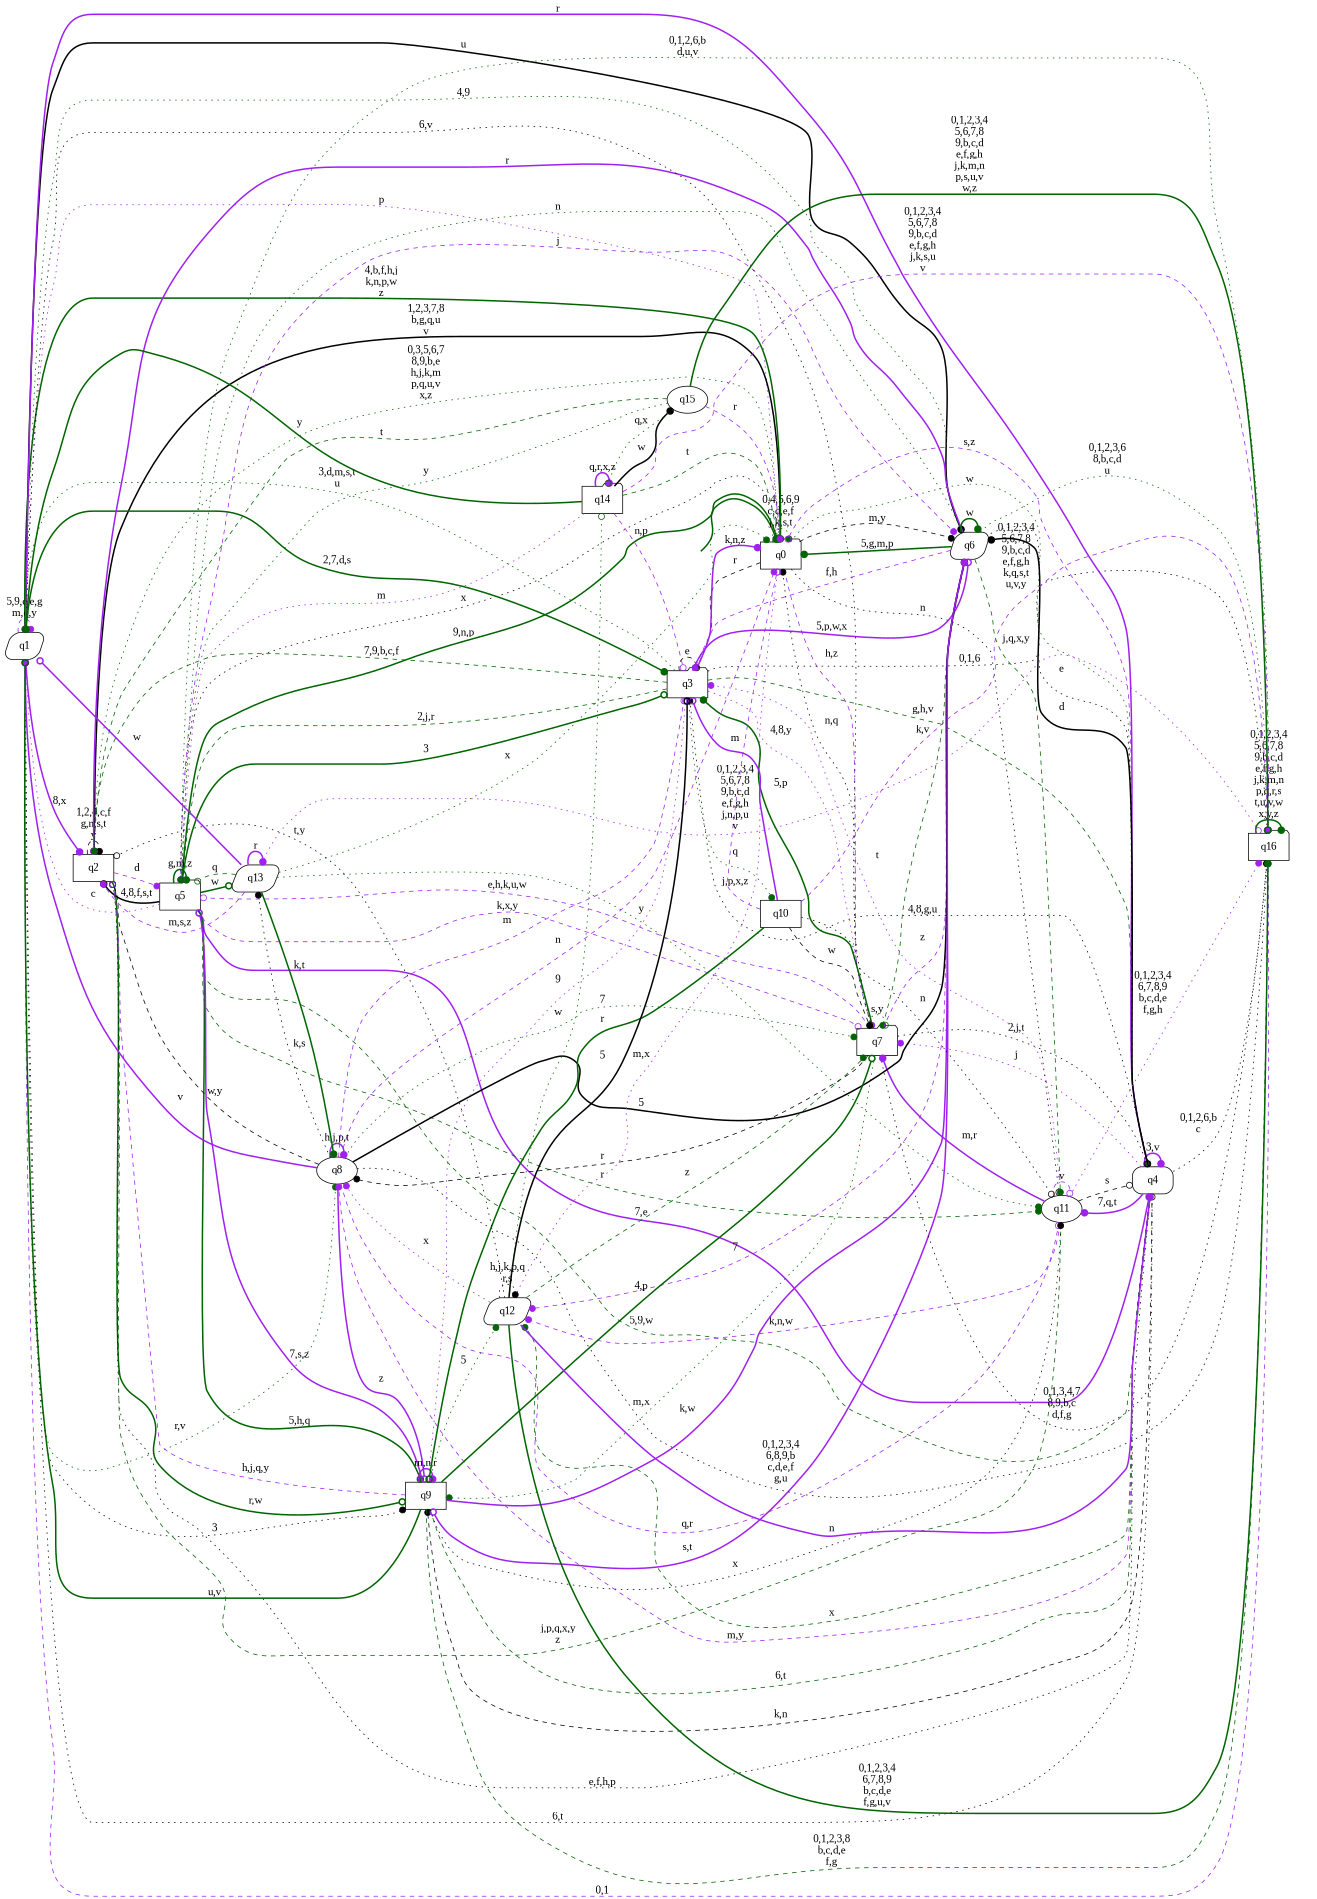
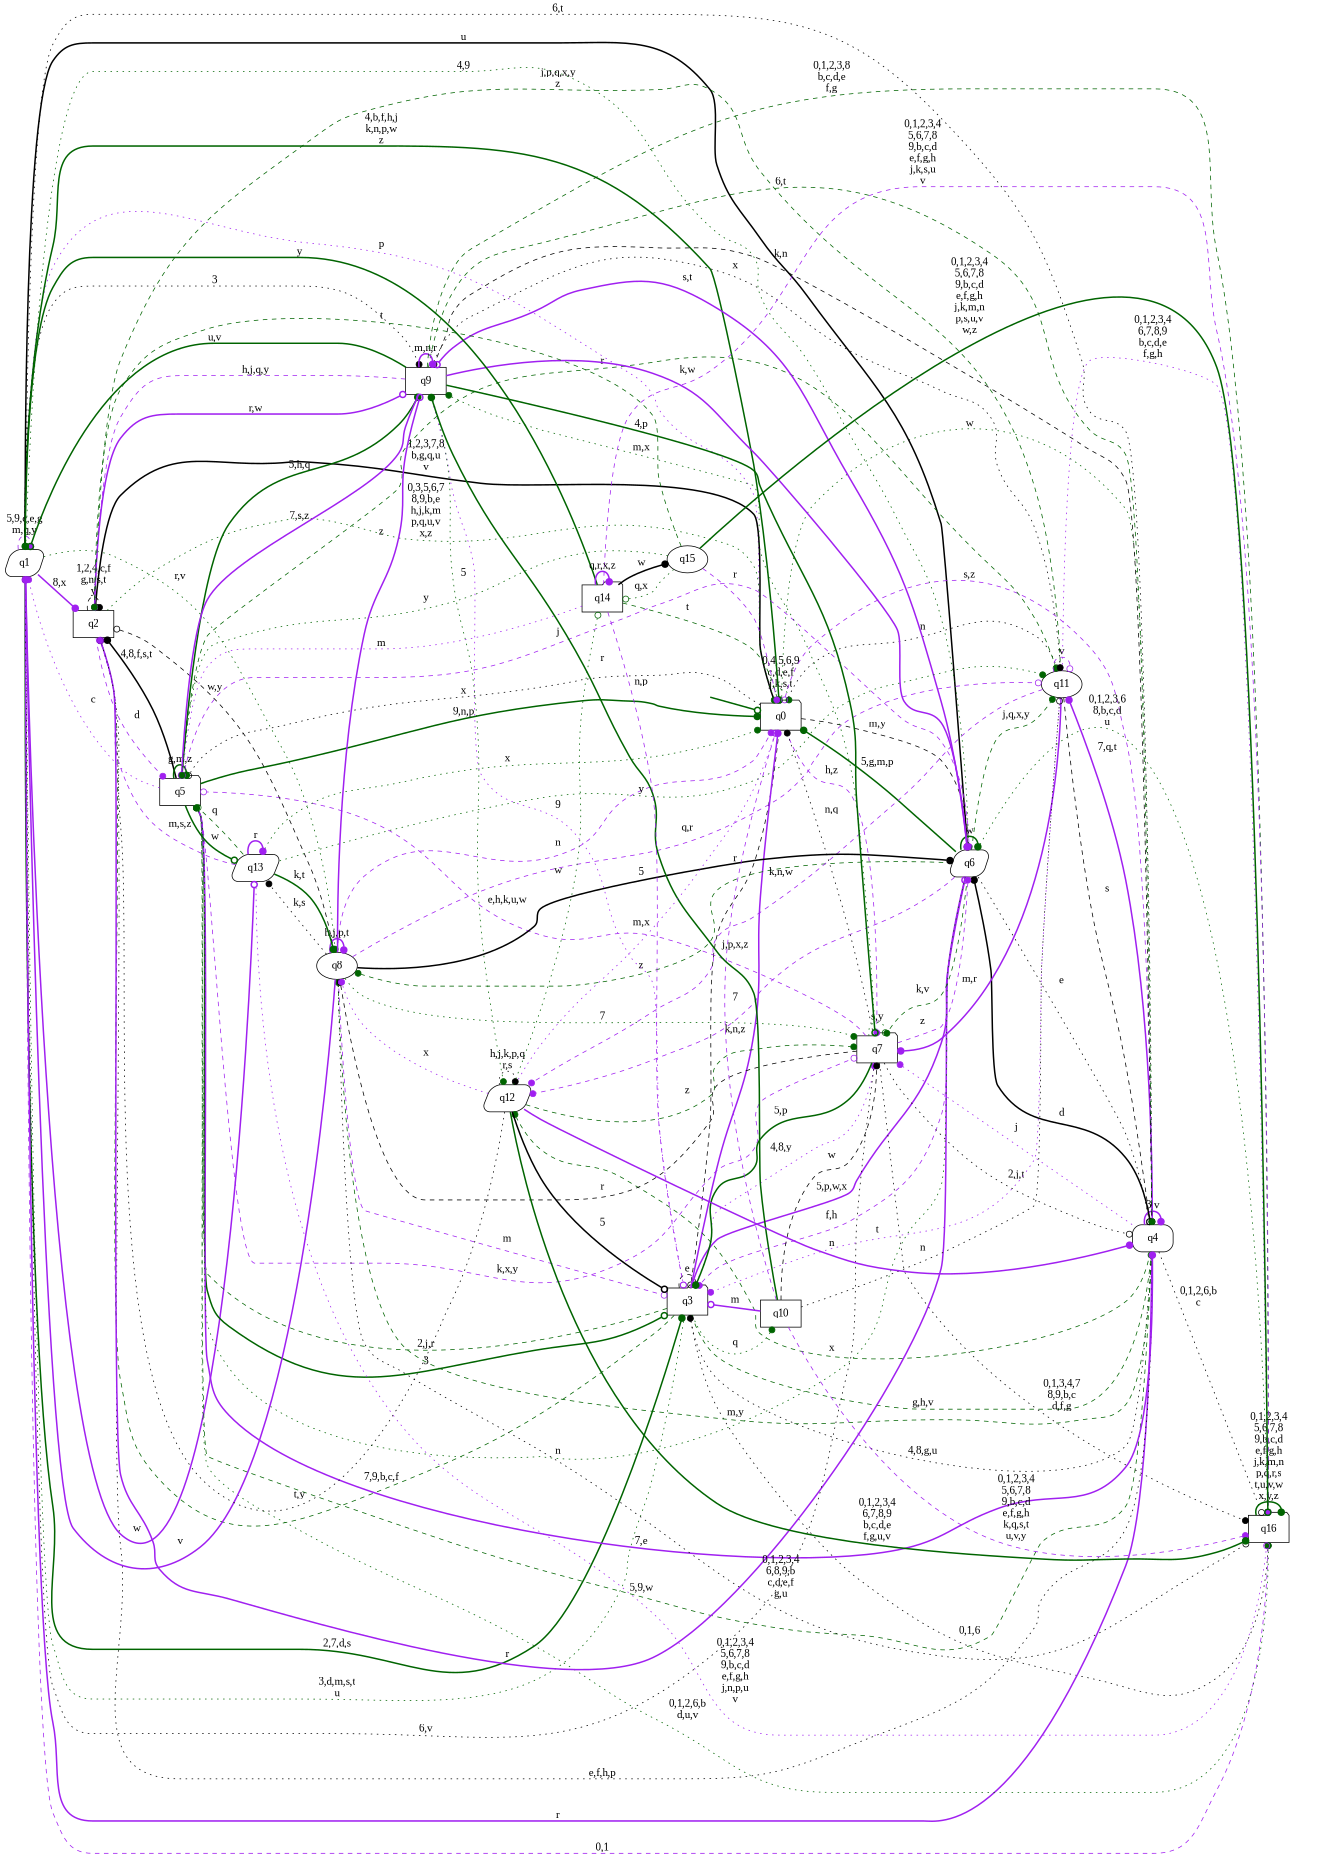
edge "q13" -> "q1": reversed
edge "q6" -> "q8": added, label "z"
edge "q10" -> "q9": arrowhead odot -> dot
edge "q2" -> "q9": color darkgreen -> purple
edge "q4" -> "q8": color purple -> darkgreen
